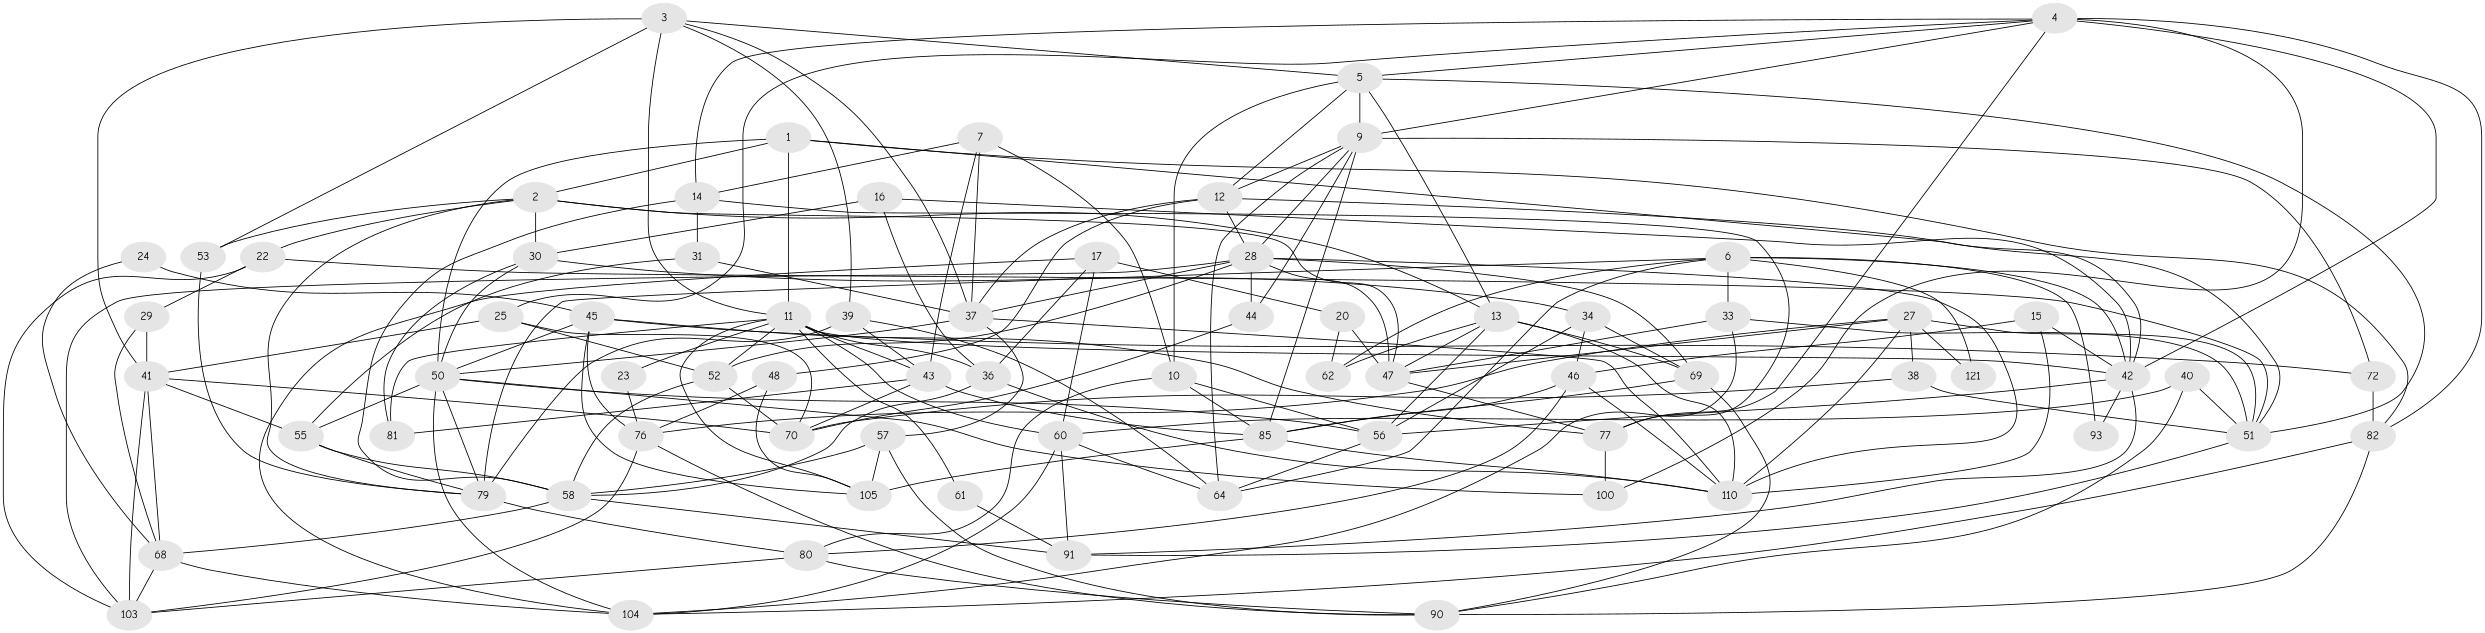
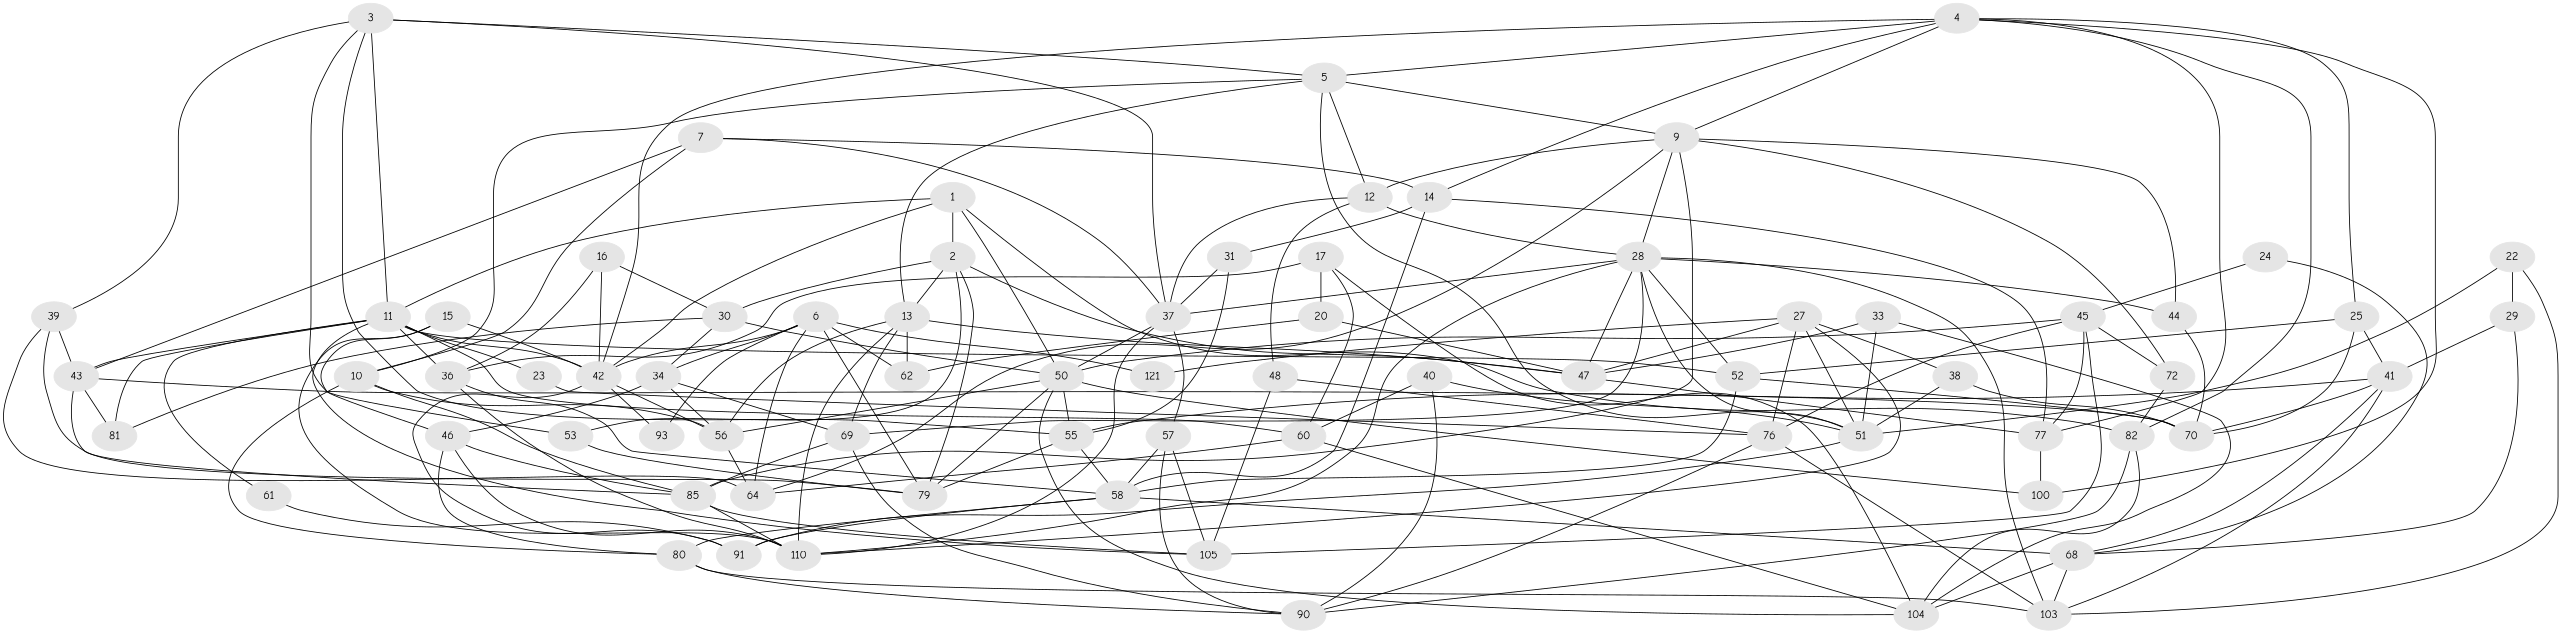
edge "3" -- "41": now "3" -- "55"
edge "12" -- "51": now "28" -- "51"
edge "2" -- "22": removed
edge "6" -- "33": now "6" -- "34"
edge "60" -- "91": removed
edge "79" -- "80": now "58" -- "80"
